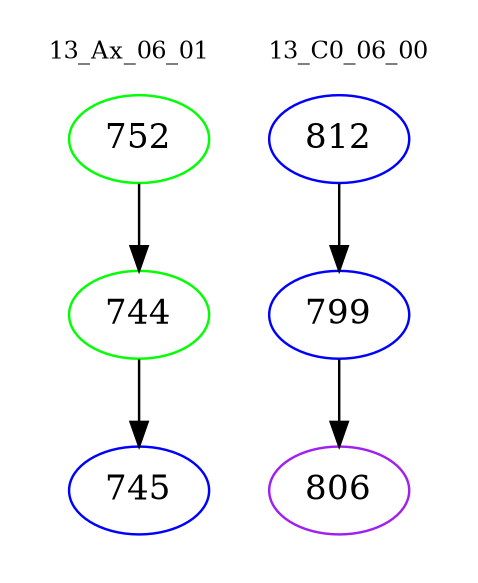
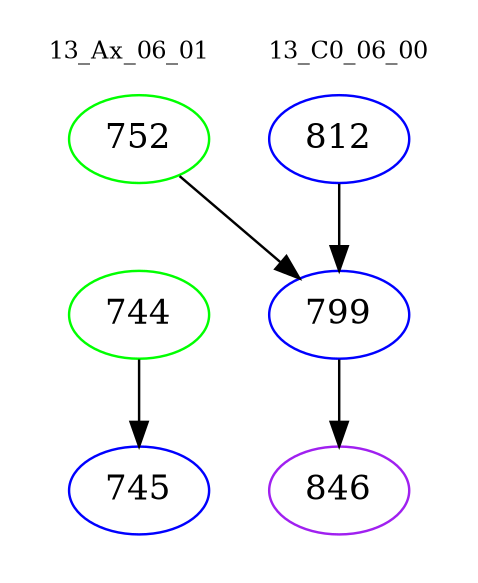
edge "752" -> "744": now "752" -> "799"
node "806": label "806" -> "846"
